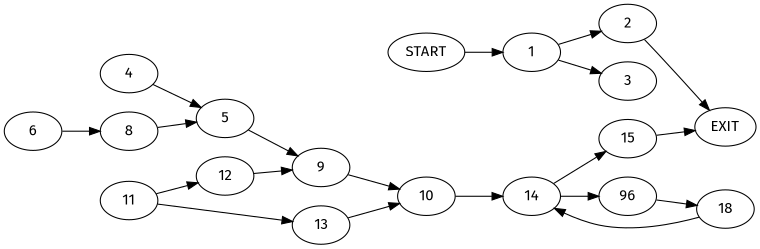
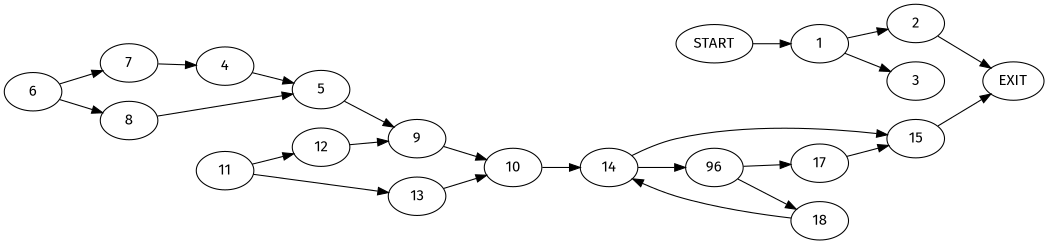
node "7": added
node "17": added
